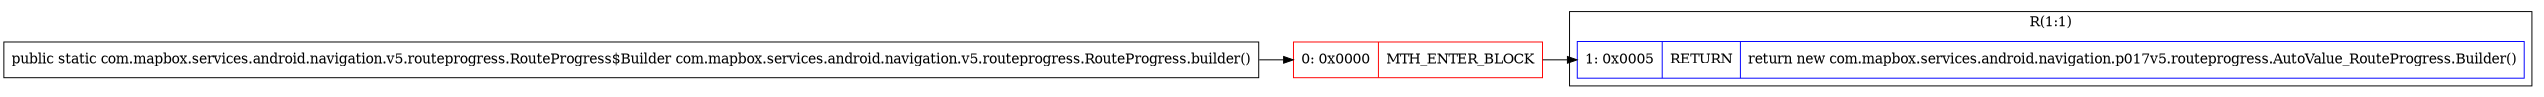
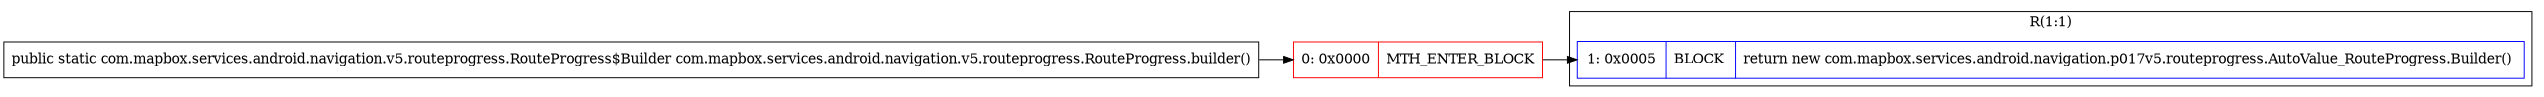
node "1: 0x0005": text "RETURN" -> "BLOCK"
